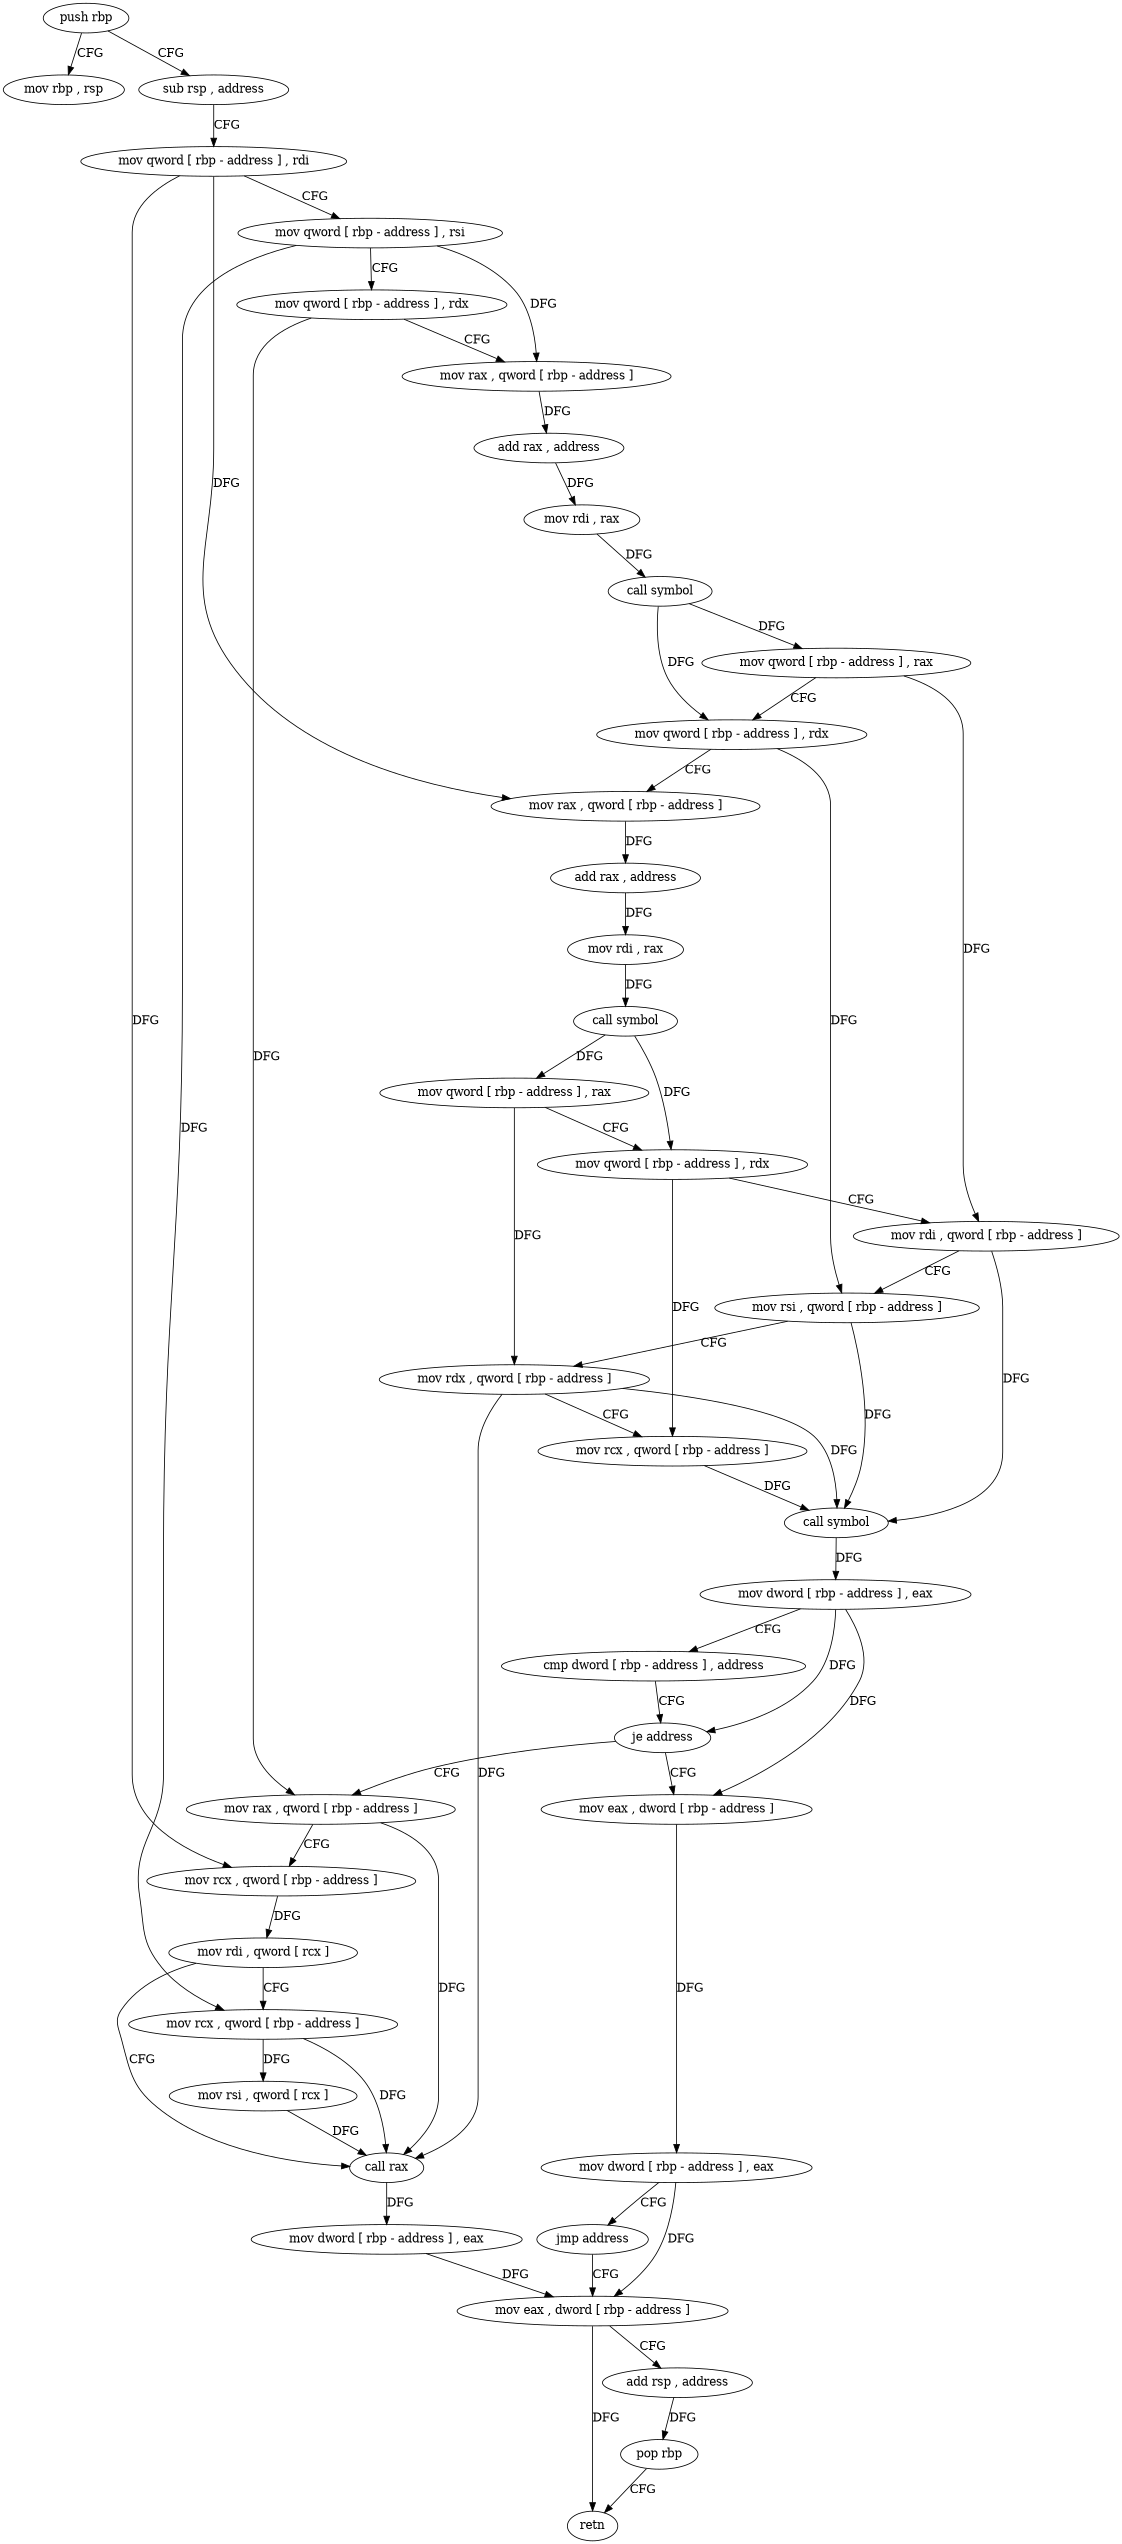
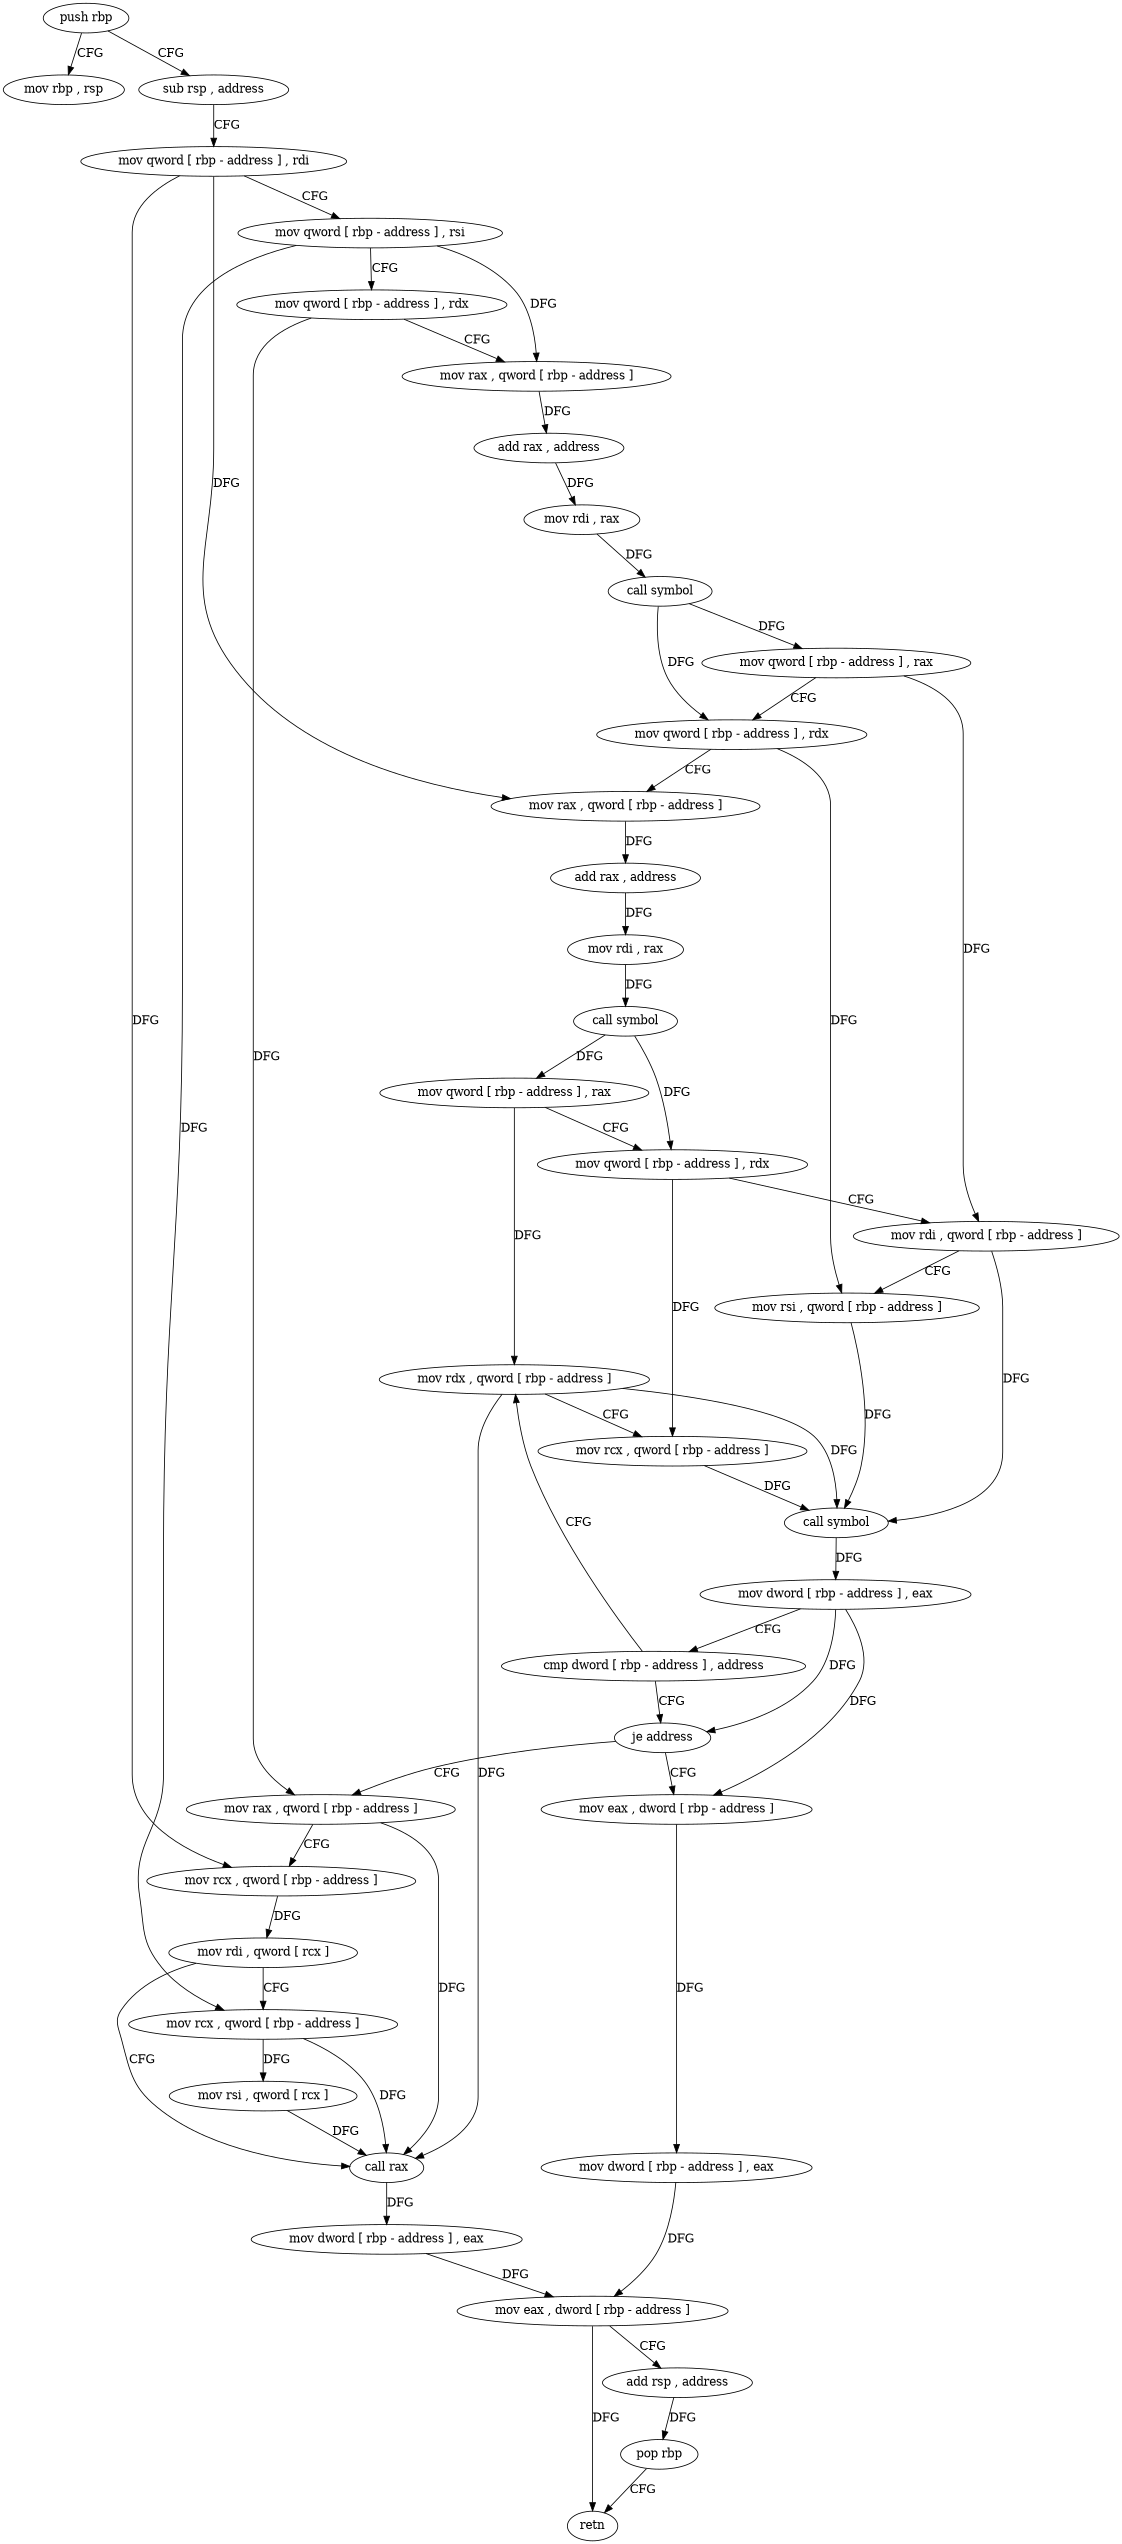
edge "mov rsi , qword [ rbp - address ]" -> "mov rdx , qword [ rbp - address ]": now "cmp dword [ rbp - address ] , address" -> "mov rdx , qword [ rbp - address ]"
node "jmp address": removed
